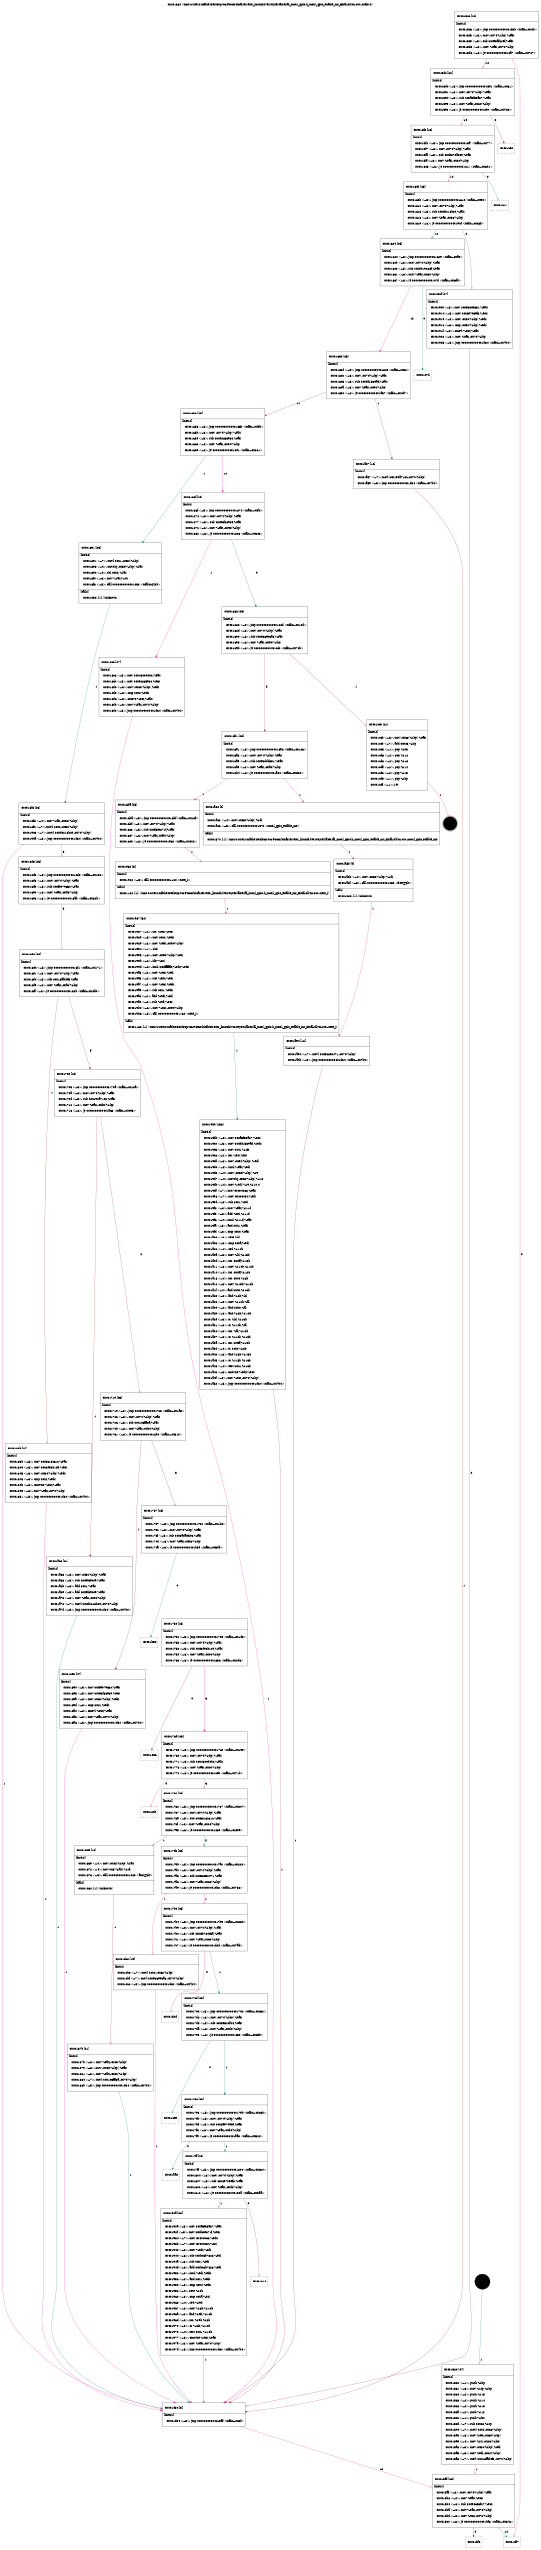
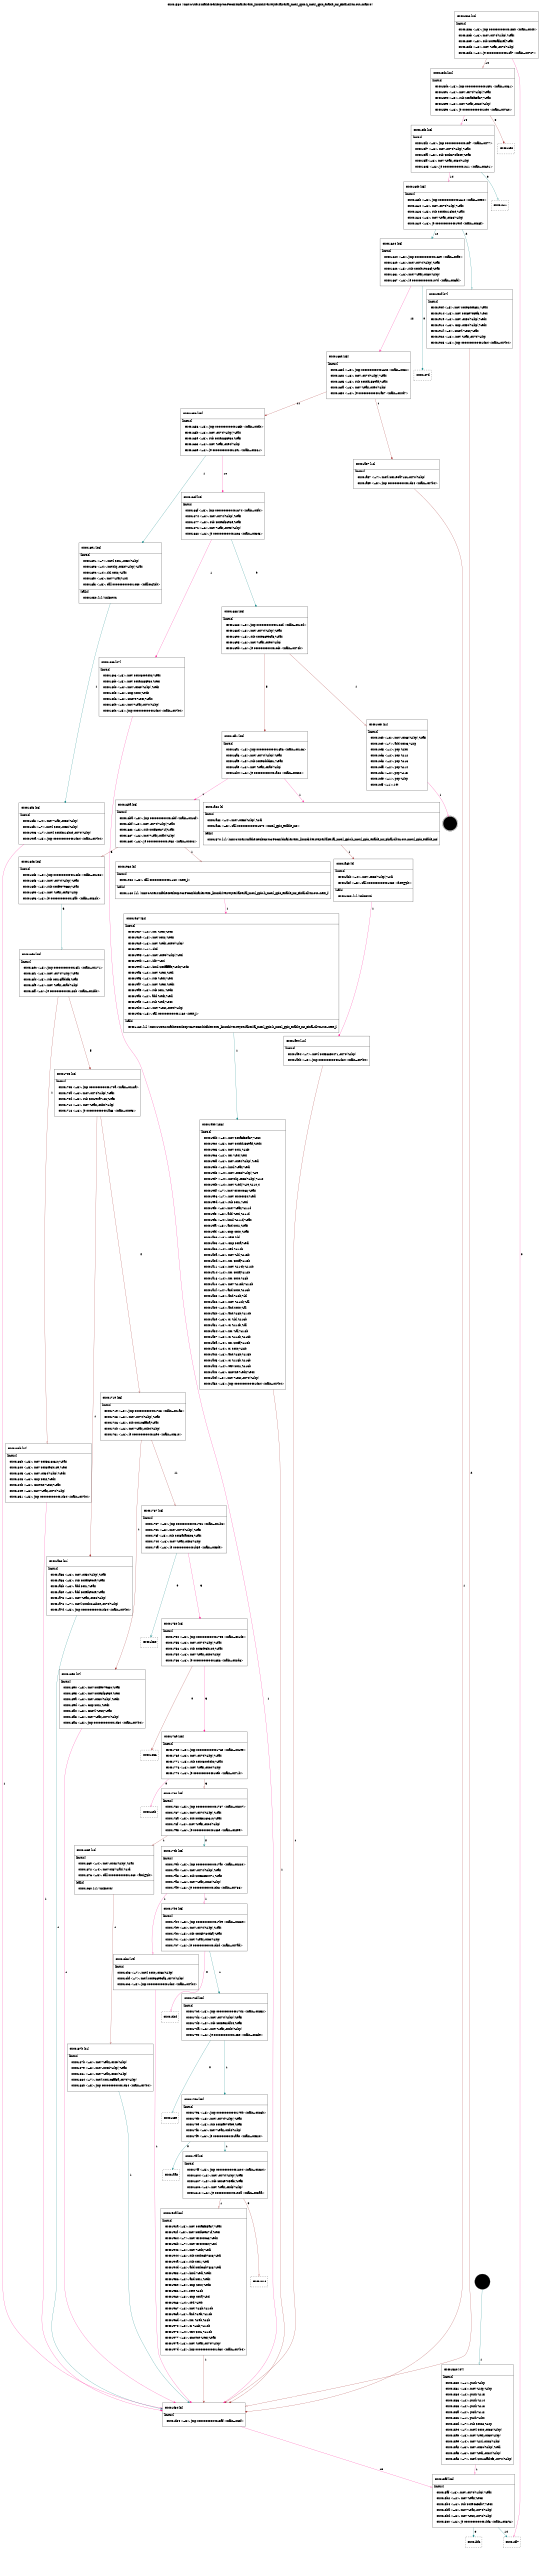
edge "0x4018f8 [23]" -> "0x4016d3 [25]": now "0x4016ba [25]" -> "0x4016d3 [25]"
edge "0x40171e [25]" -> "0x401737 [25]": label " 3" -> " 11"
edge "0x401737 [25]" -> "0x401750 [25]": added, label "3"
